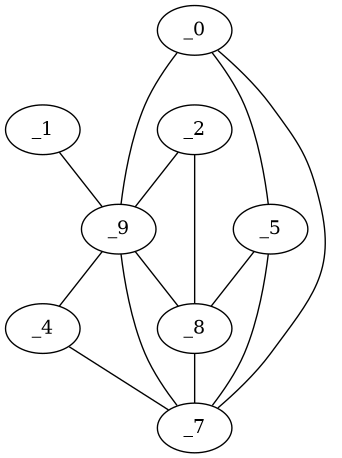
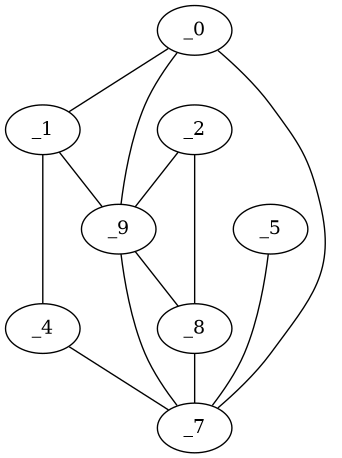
edge "_0" -- "_5": now "_0" -- "_1"
edge "_9" -- "_4": now "_1" -- "_4"
edge "_5" -- "_8": removed
